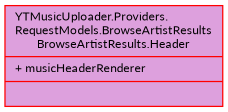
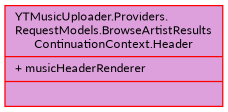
node "YTMusicUploader.Providers.": text "BrowseArtistResults.Header" -> "ContinuationContext.Header"
